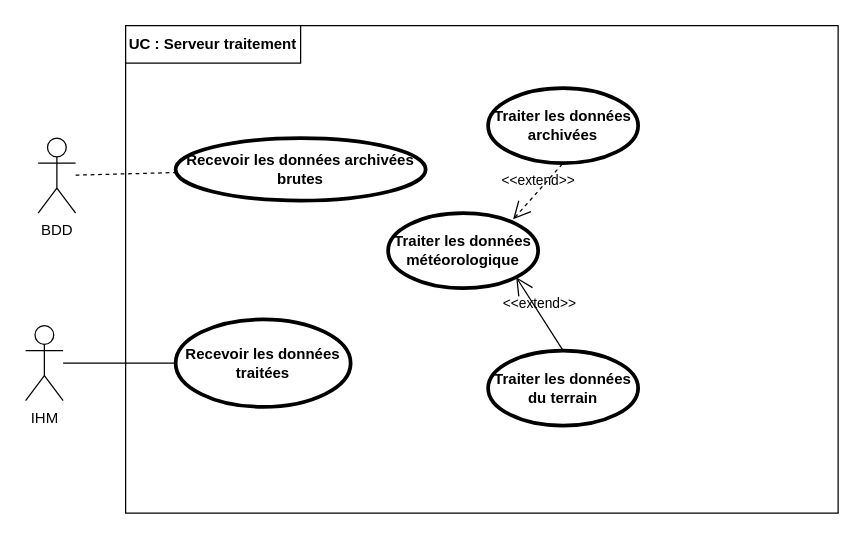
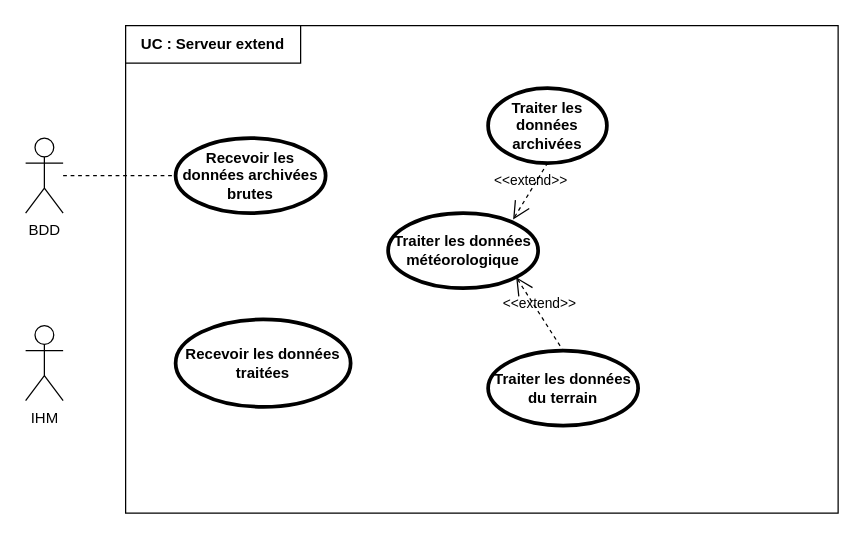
node "UC : Serveur traitement": label "UC : Serveur traitement" -> "UC : Serveur extend"
node "Traiter les données archivées": size 150x75 -> 119x75
node "Recevoir les données archivées brutes": size 250x63 -> 150x75
node "BDD": moved (57, 176) -> (44, 176)
edge "Traiter les données du terrain" -> "Traiter les données météorologique": style solid -> dashed
edge "IHM" -- "Recevoir les données traitées": removed
